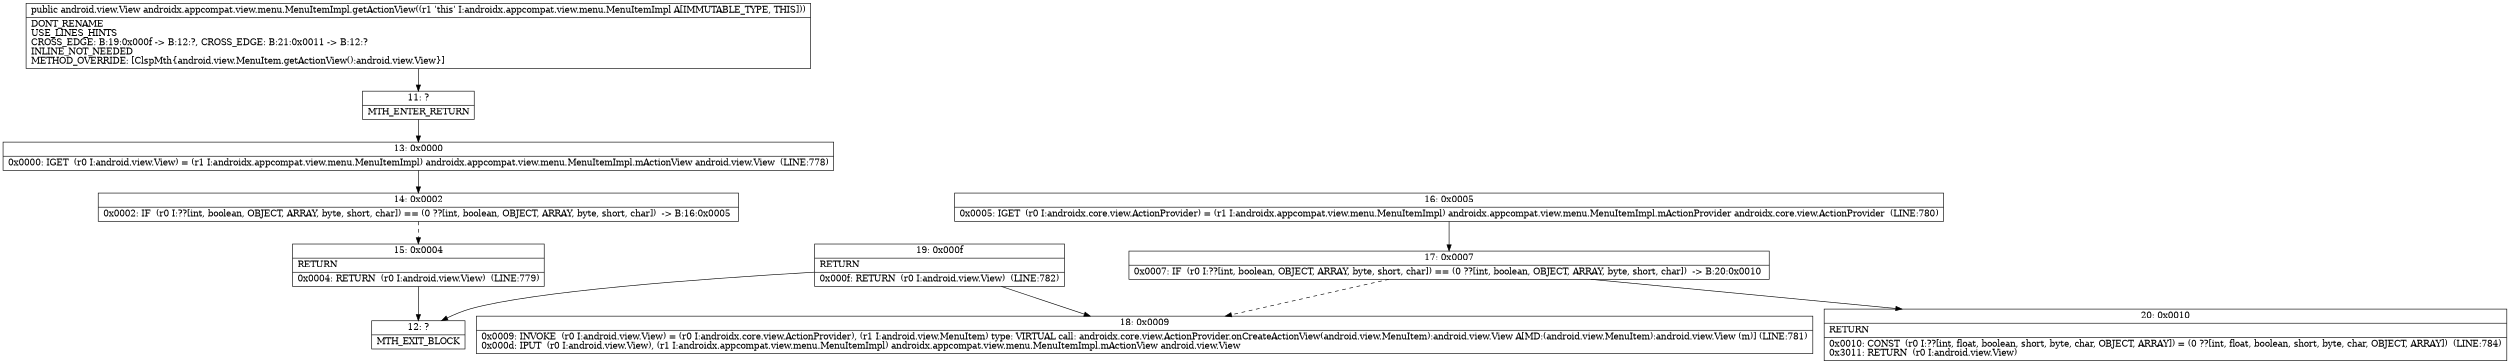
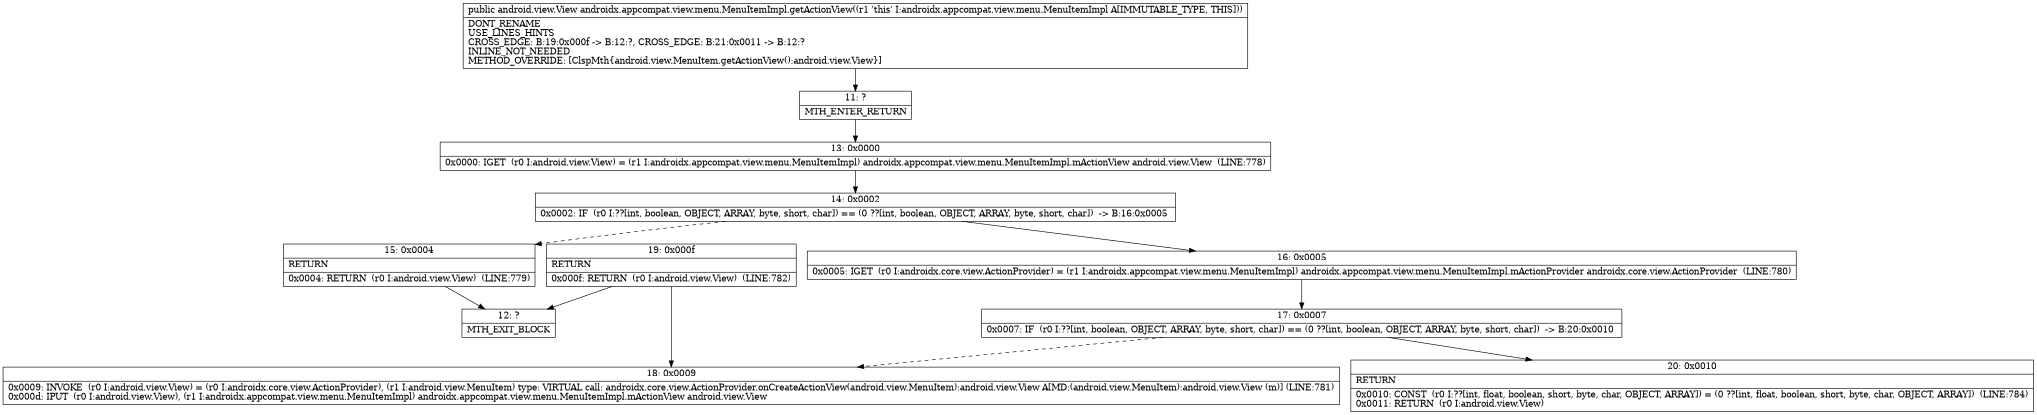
edge "14: 0x0002" -> "16: 0x0005": added
node "20: 0x0010": text "0x3011: RETURN  (r0 I:android.view.View)" -> "0x0011: RETURN  (r0 I:android.view.View)"
